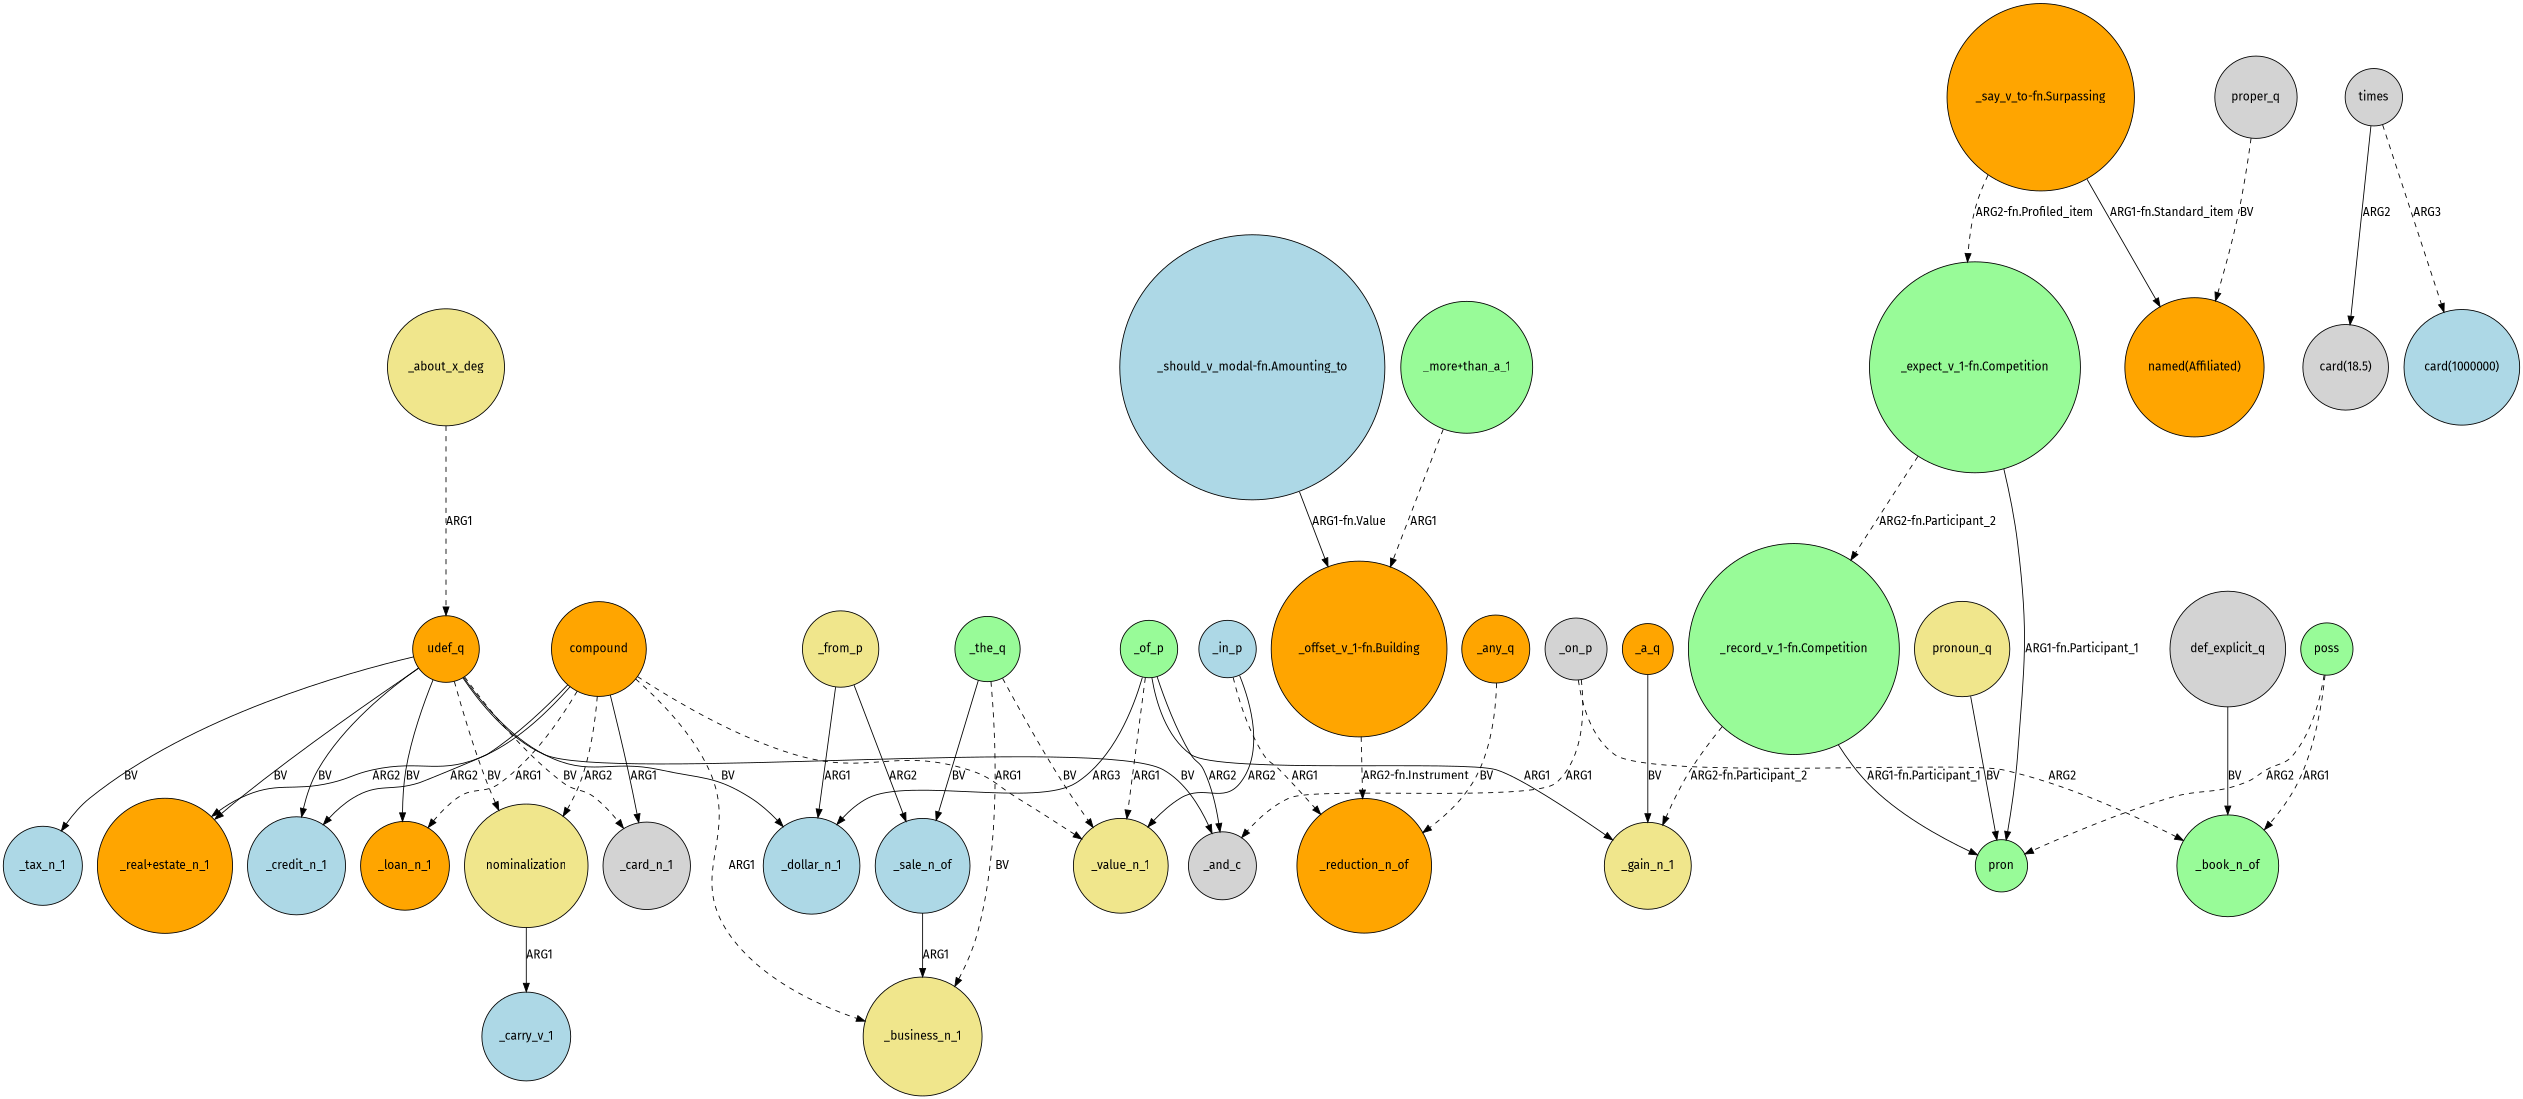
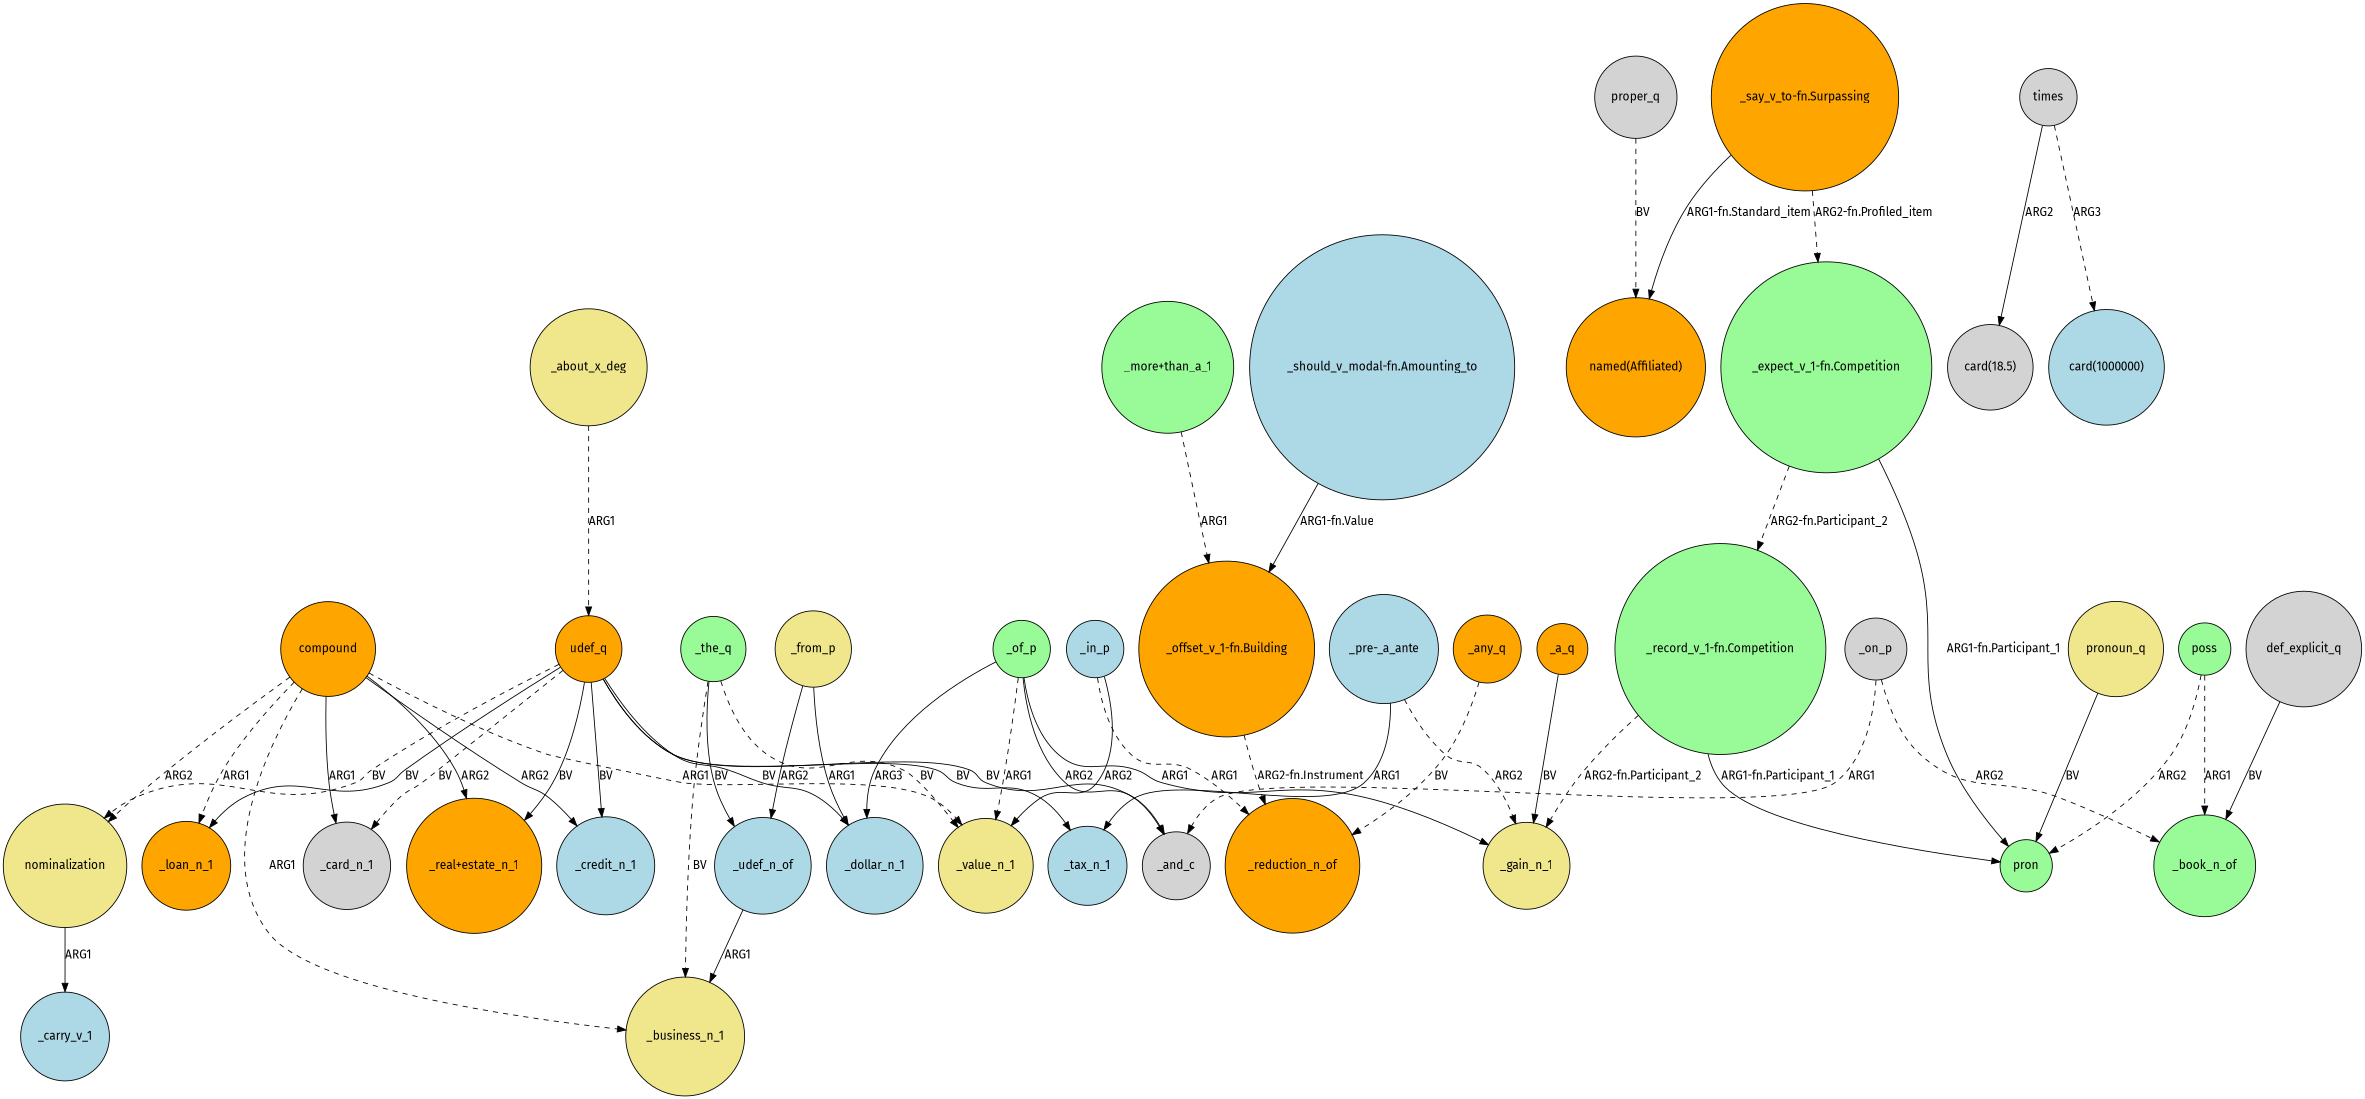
node "_pre-_a_ante": added
node "_sale_n_of": label "_sale_n_of" -> "_udef_n_of"
